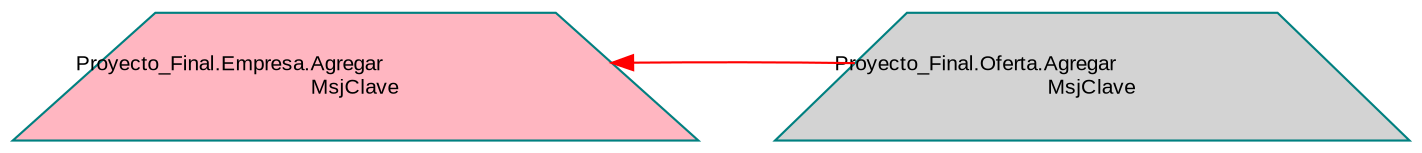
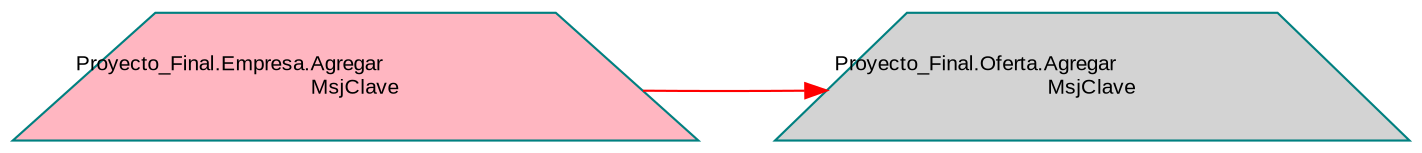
edge "Proyecto_Final.Oferta.Agregar MsjClave" -> "Proyecto_Final.Empresa.Agregar MsjClave": reversed
